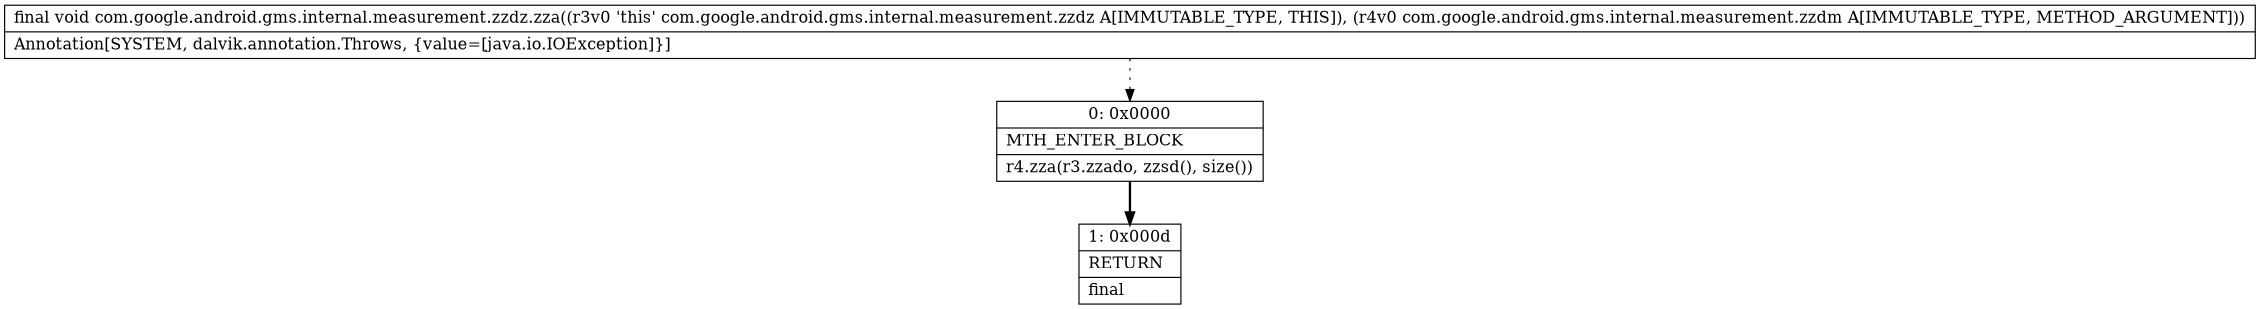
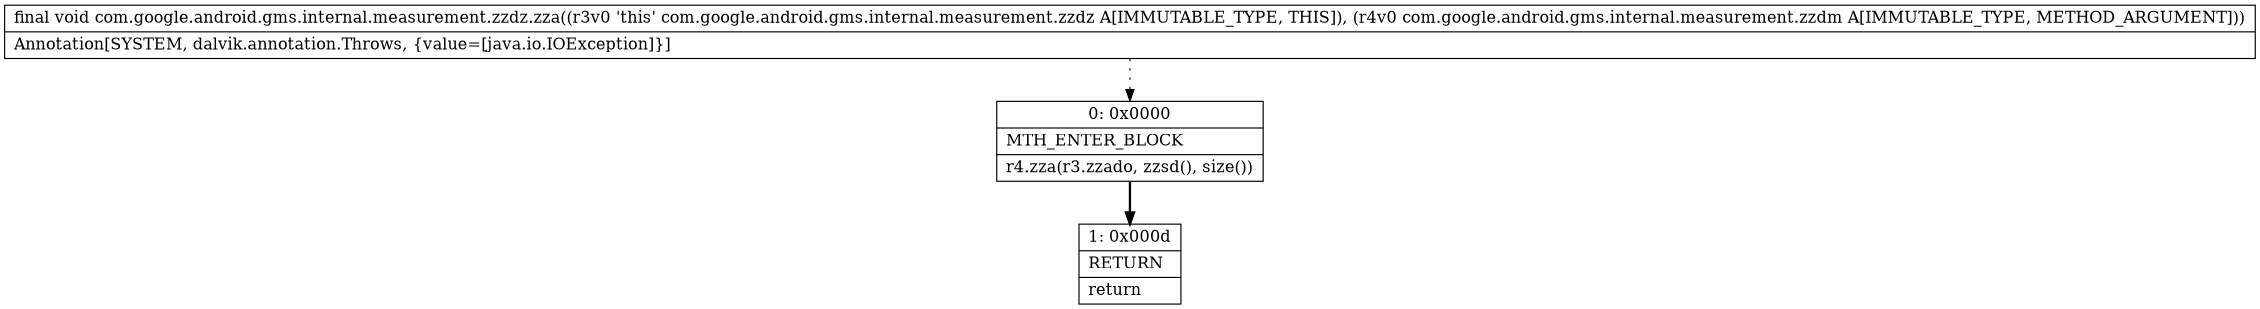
node "1: 0x000d": text "final" -> "return"
